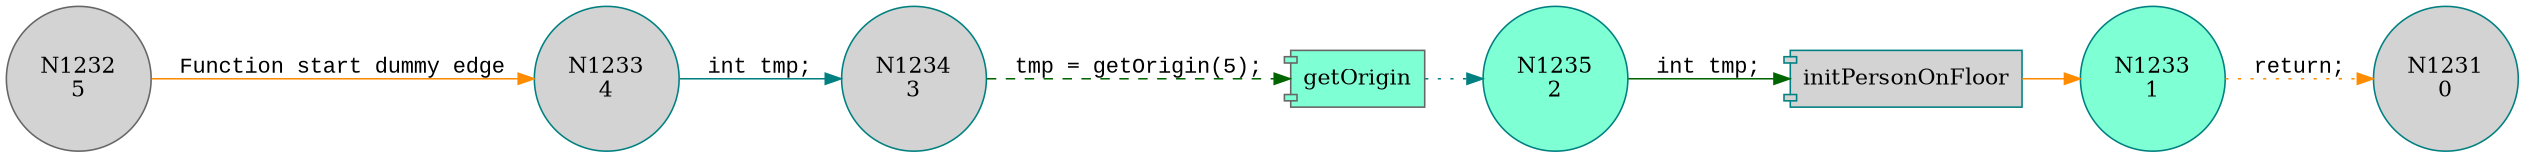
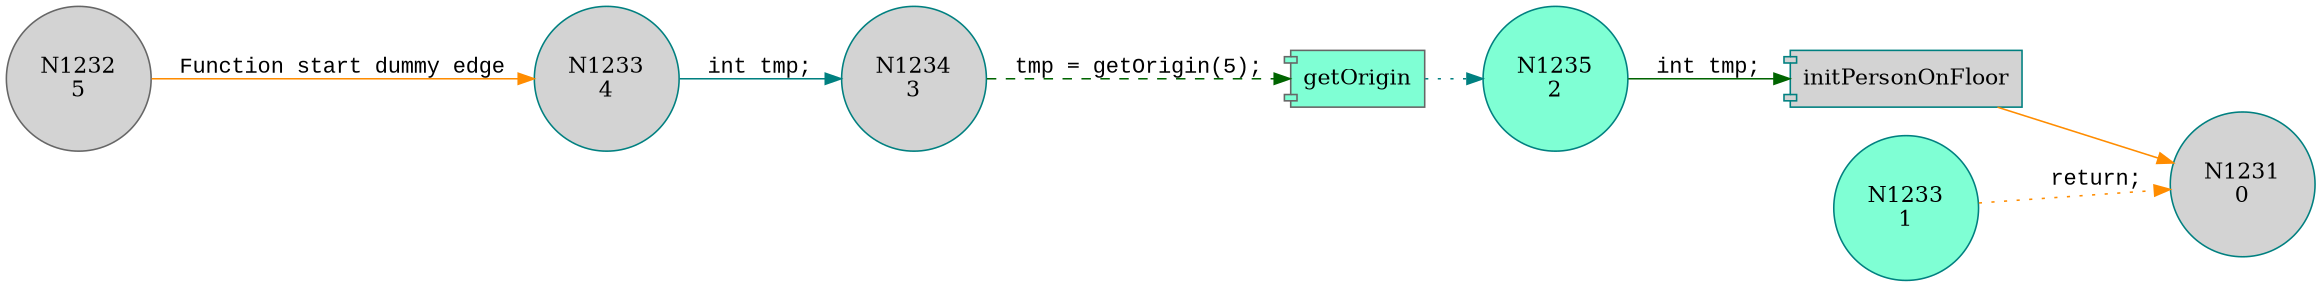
edge "initPersonOnFloor" -> "N1233 1": now "initPersonOnFloor" -> "N1231 0"
